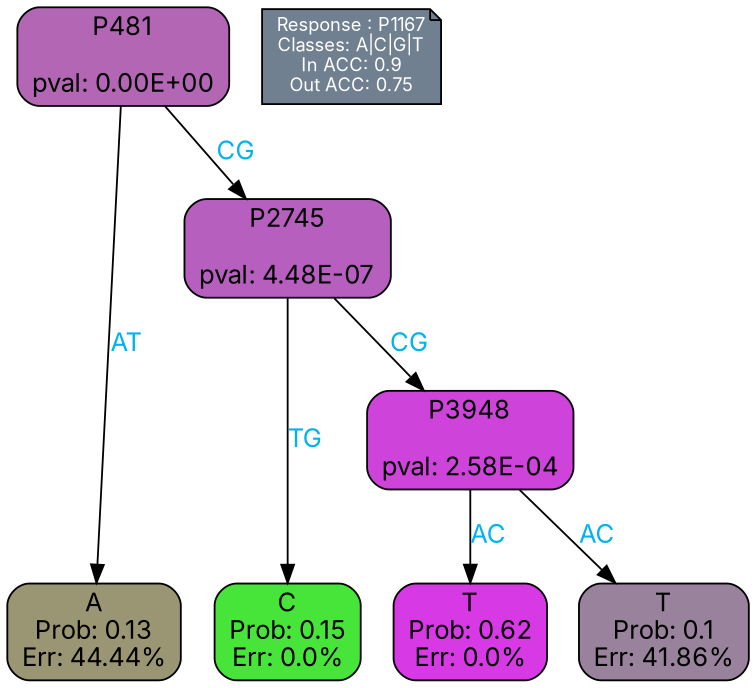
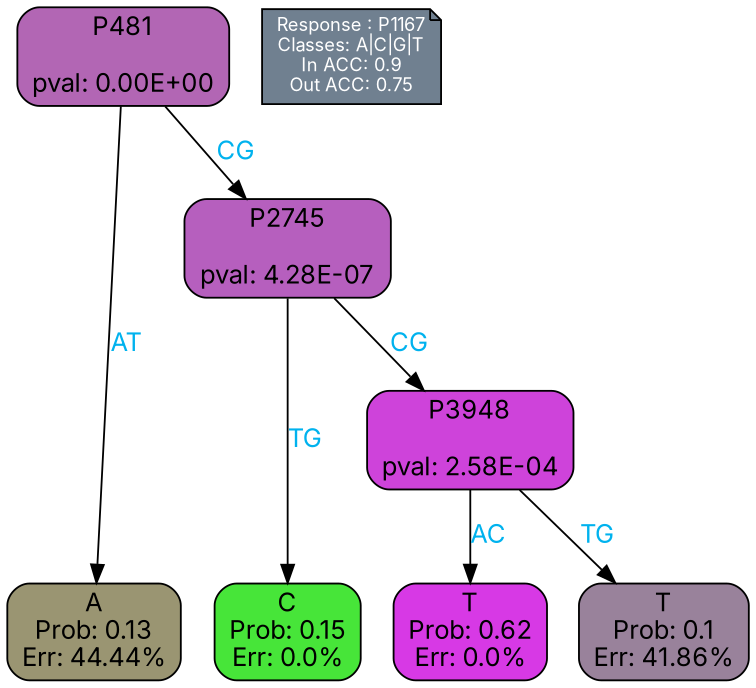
node "P2745 pval: 4.48E-07": label "P2745 pval: 4.48E-07" -> "P2745 pval: 4.28E-07"
edge "P3948 pval: 2.58E-04" -> "T Prob: 0.1 Err: 41.86%": label "AC" -> "TG"
